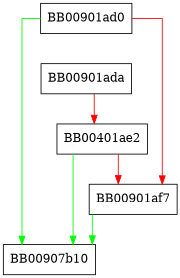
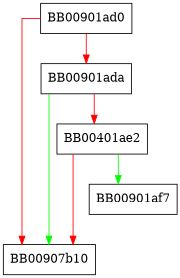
edge "BB00901ad0" -> "BB00901af7": now "BB00901ad0" -> "BB00901ada"
edge "BB00901ad0" -> "BB00907b10": color green -> red
edge "BB00401ae2" -> "BB00901af7": color red -> green
edge "BB00401ae2" -> "BB00907b10": color green -> red
edge "BB00901af7" -> "BB00907b10": now "BB00901ada" -> "BB00907b10"
